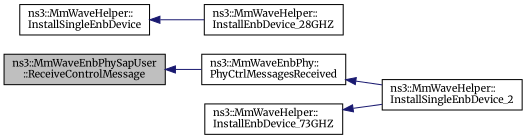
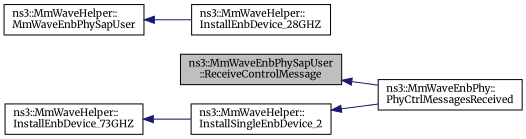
node "ns3::MmWaveHelper:: InstallSingleEnbDevice": label "ns3::MmWaveHelper:: InstallSingleEnbDevice" -> "ns3::MmWaveHelper:: MmWaveEnbPhySapUser"
edge "ns3::MmWaveHelper:: InstallSingleEnbDevice_2" -> "ns3::MmWaveEnbPhy:: PhyCtrlMessagesReceived": reversed
